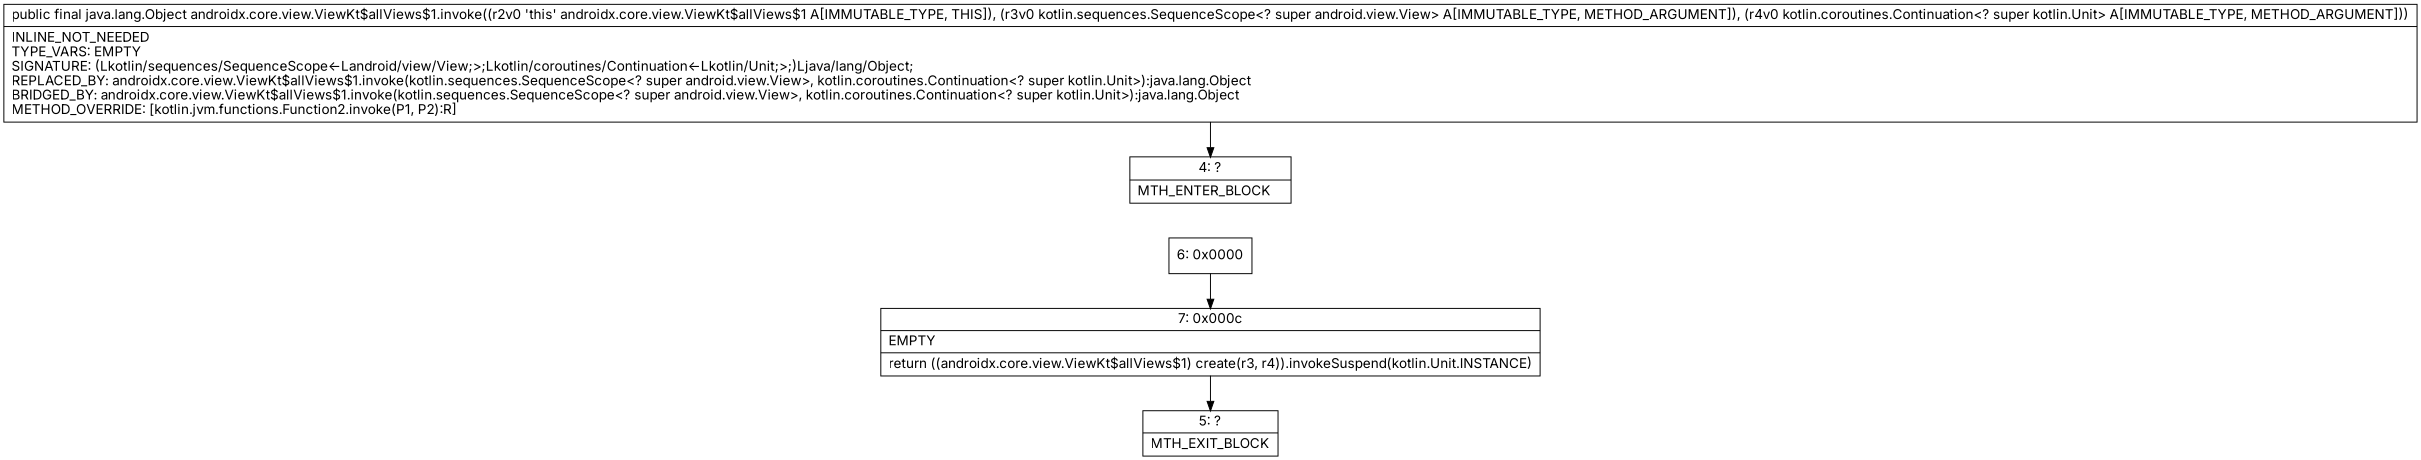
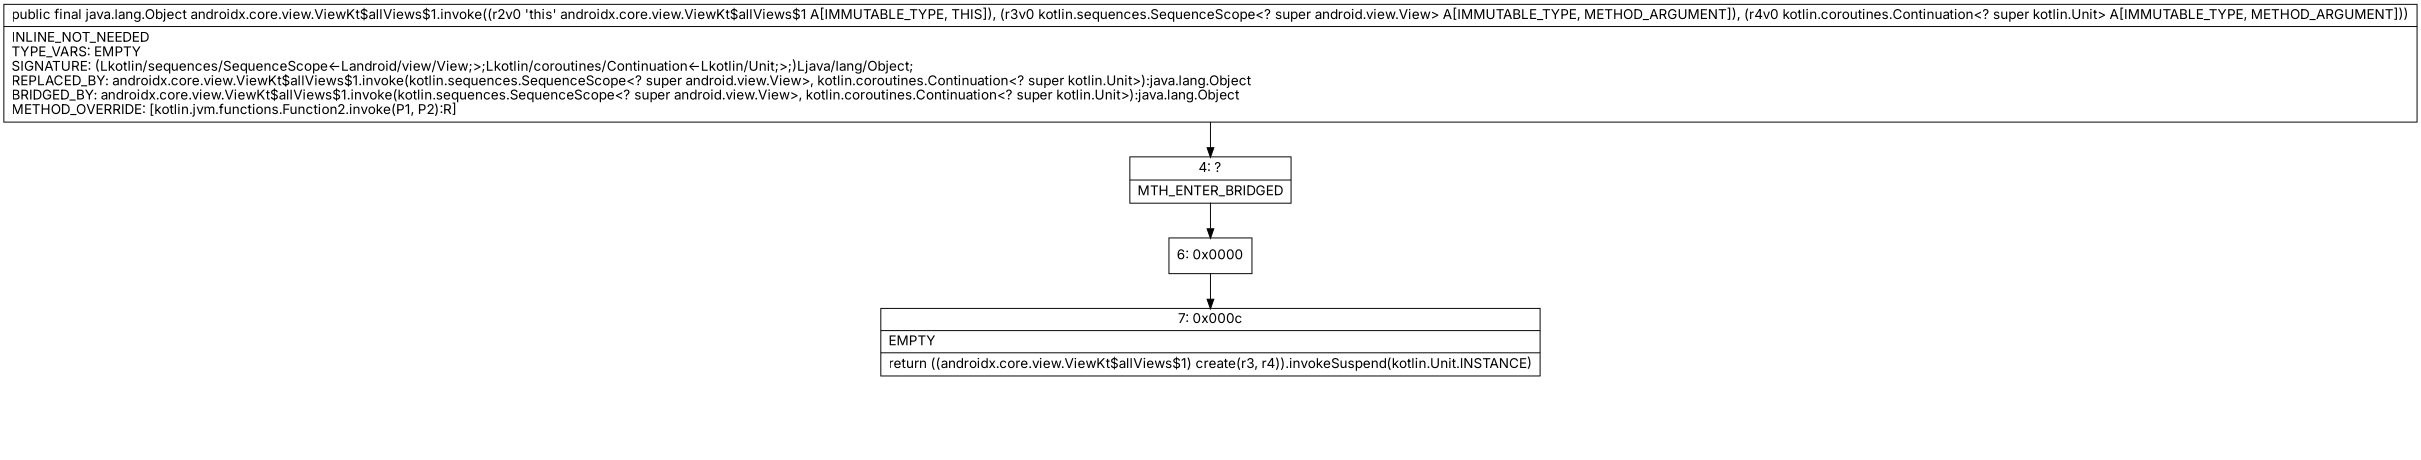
node "4: ?": text "MTH_ENTER_BLOCK" -> "MTH_ENTER_BRIDGED"
edge "4: ?" -> "6: 0x0000": added
node "5: ?": removed
